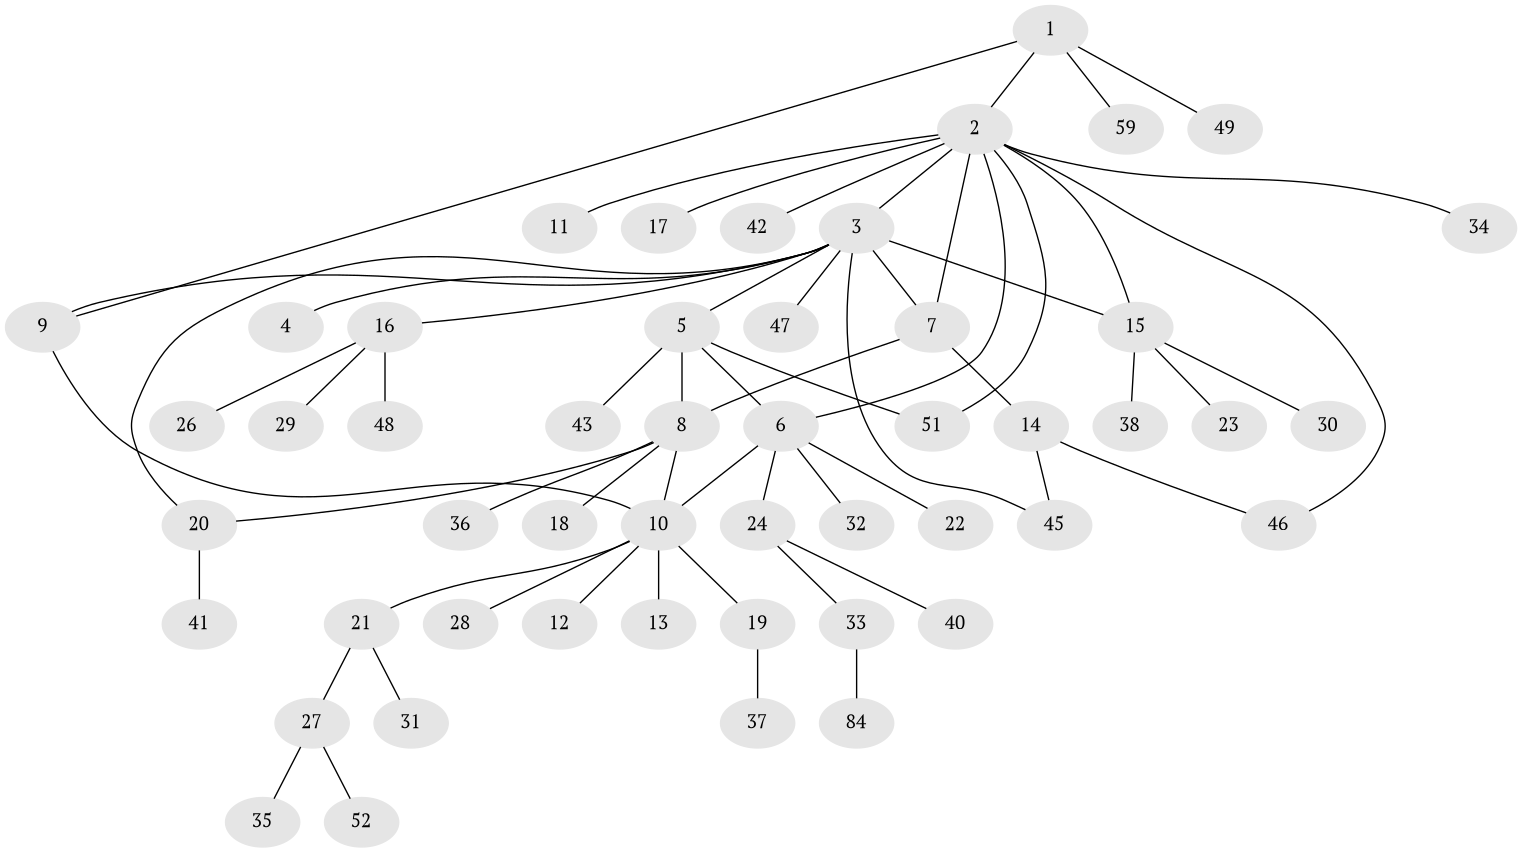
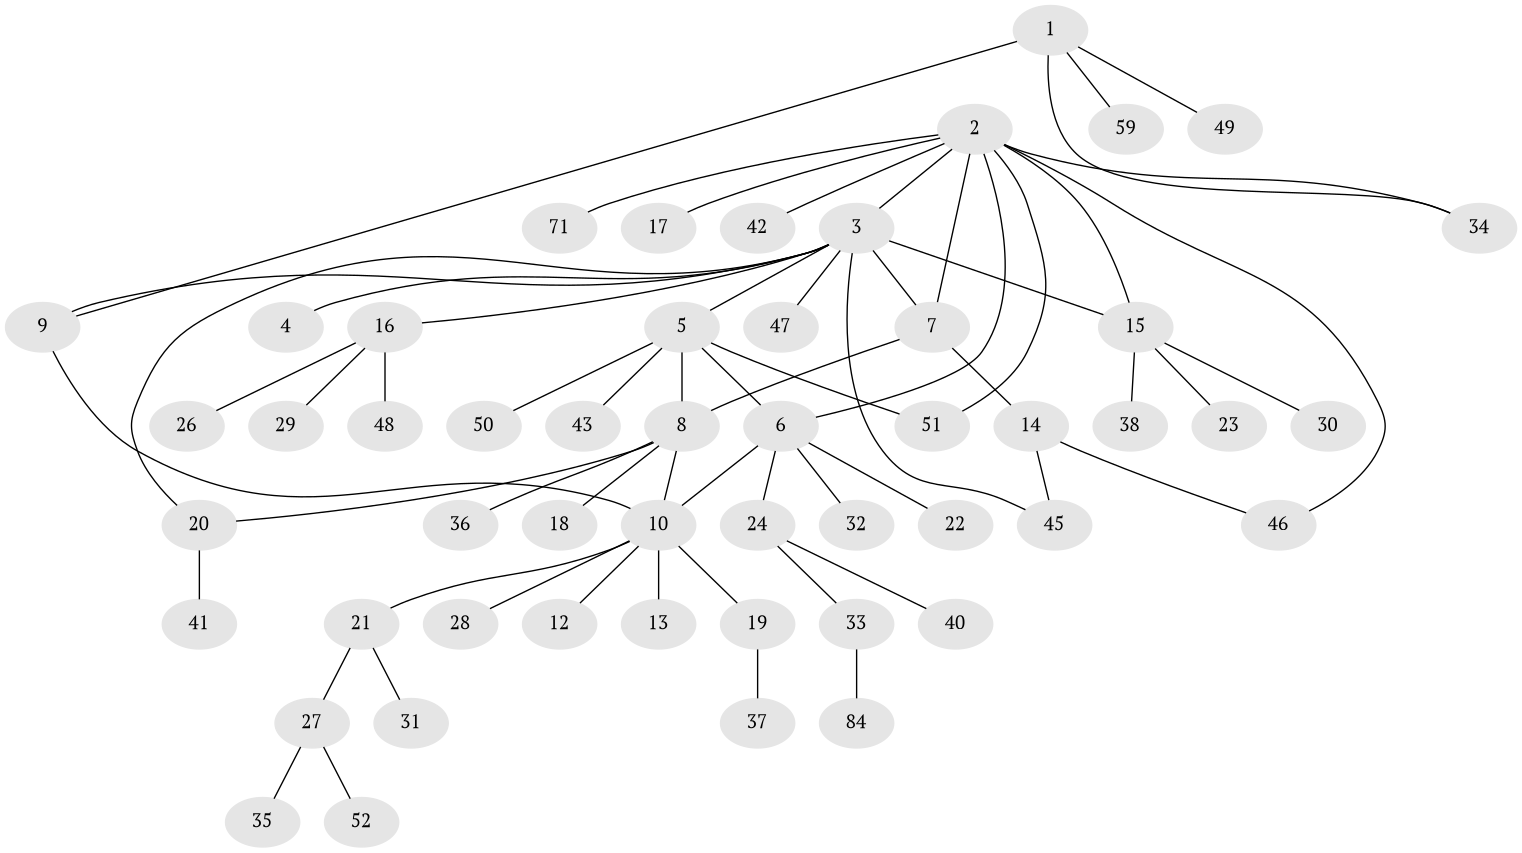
edge "1" -- "2": now "1" -- "34"
node "11": label "11" -> "71"
node "50": added
